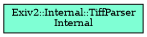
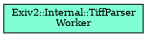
node "Exiv2::Internal::TiffParser Internal": label "Exiv2::Internal::TiffParser Internal" -> "Exiv2::Internal::TiffParser Worker"
